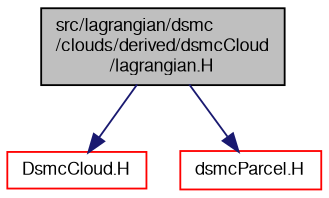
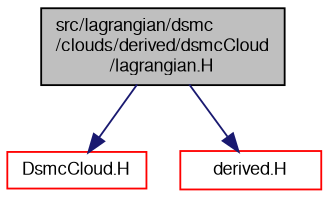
node "dsmcParcel.H": label "dsmcParcel.H" -> "derived.H"
